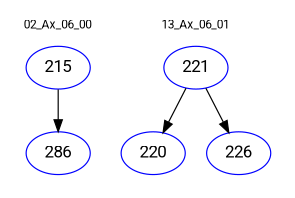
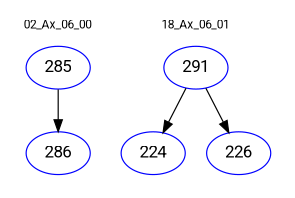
cluster "13_Ax_06_01": label "13_Ax_06_01" -> "18_Ax_06_01"
node "215": label "215" -> "285"
node "221": label "221" -> "291"
node "220": label "220" -> "224"
